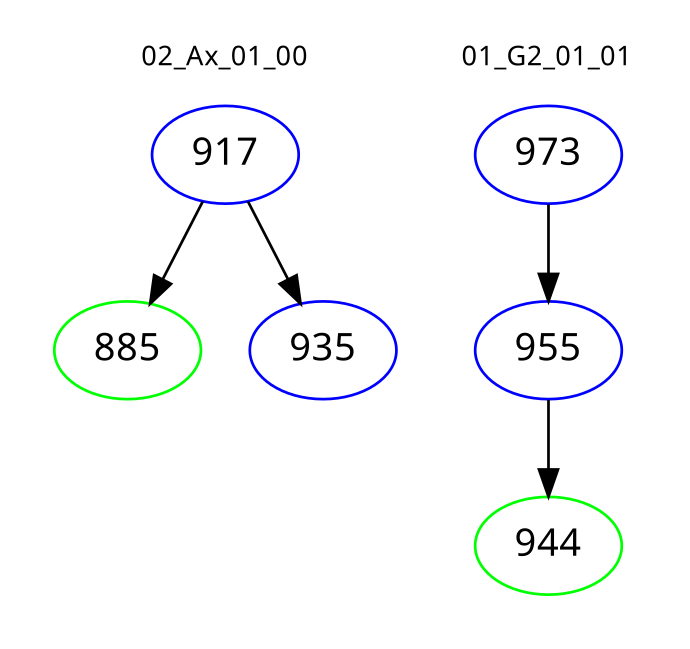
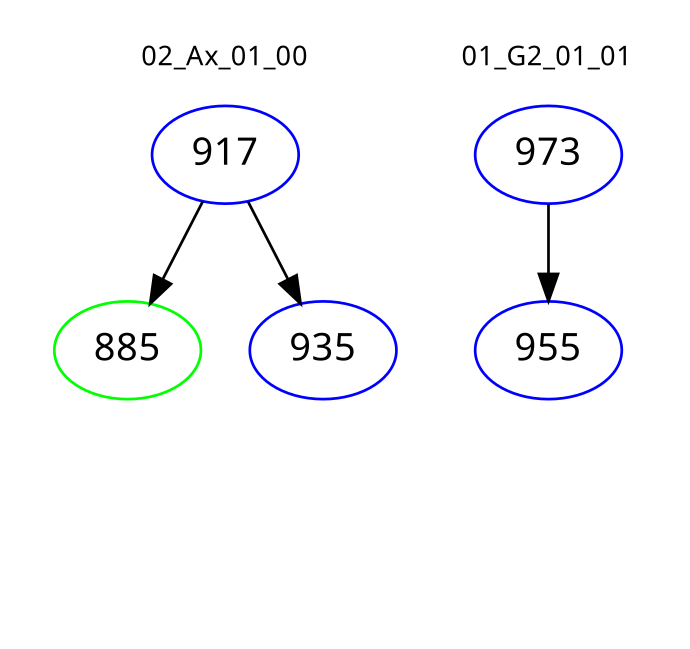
node "944": removed
